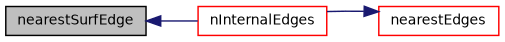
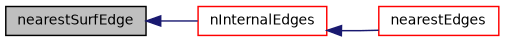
edge "nInternalEdges" -> "nearestEdges": reversed
